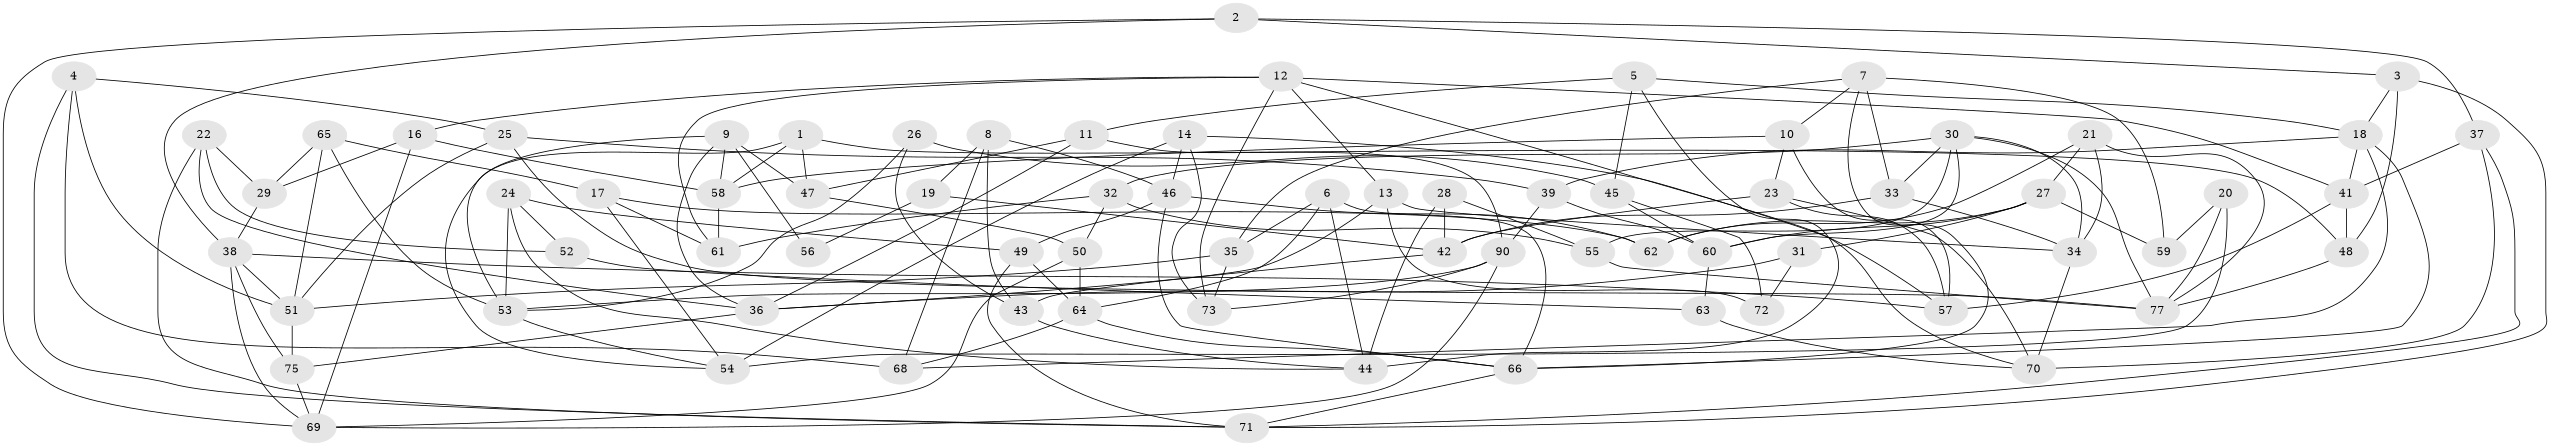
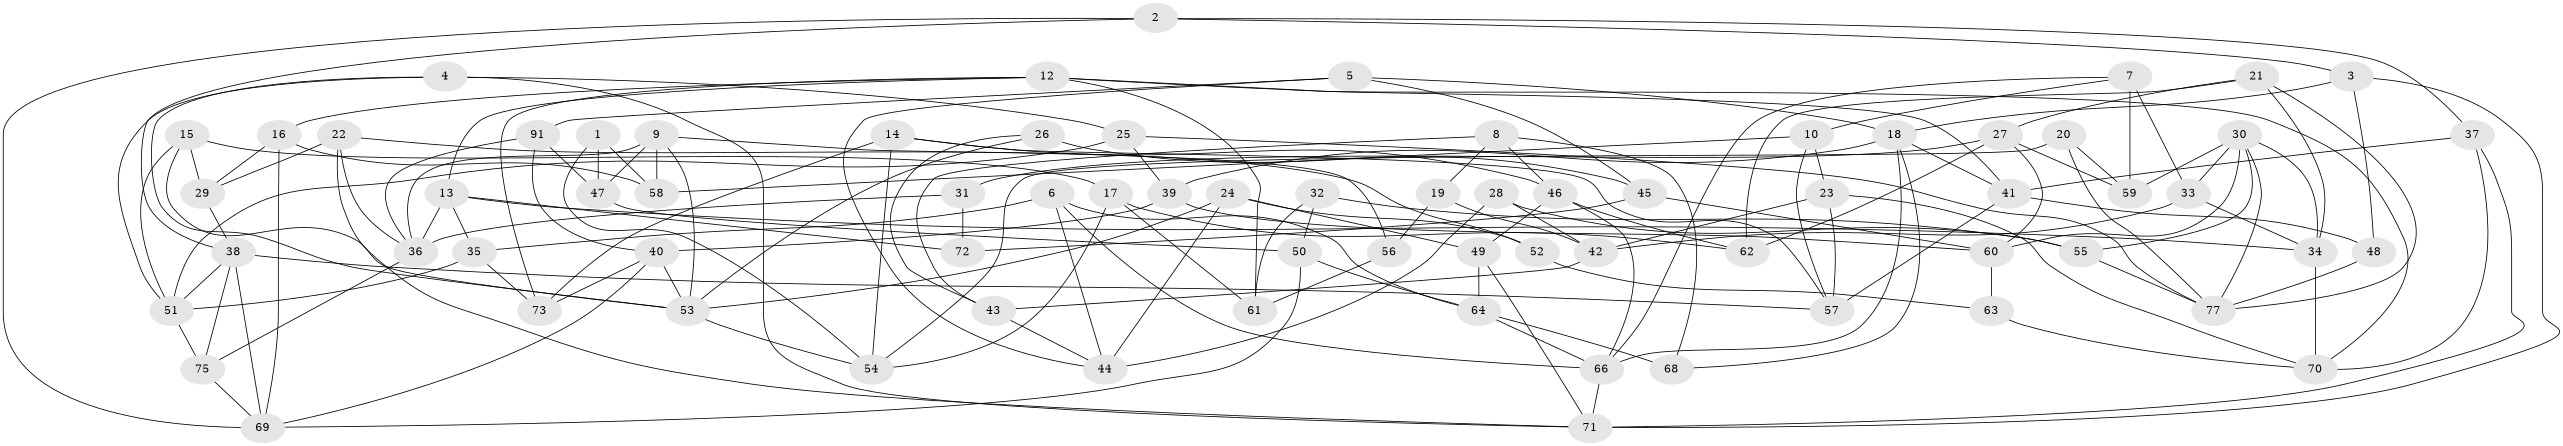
edge "7" -- "35": now "13" -- "35"
node "65": label "65" -> "15"
node "11": label "11" -> "91"
edge "1" -- "48": removed
edge "30" -- "32": now "30" -- "59"
edge "58" -- "61": now "56" -- "61"
node "90": label "90" -> "40"
edge "4" -- "68": now "4" -- "53"
